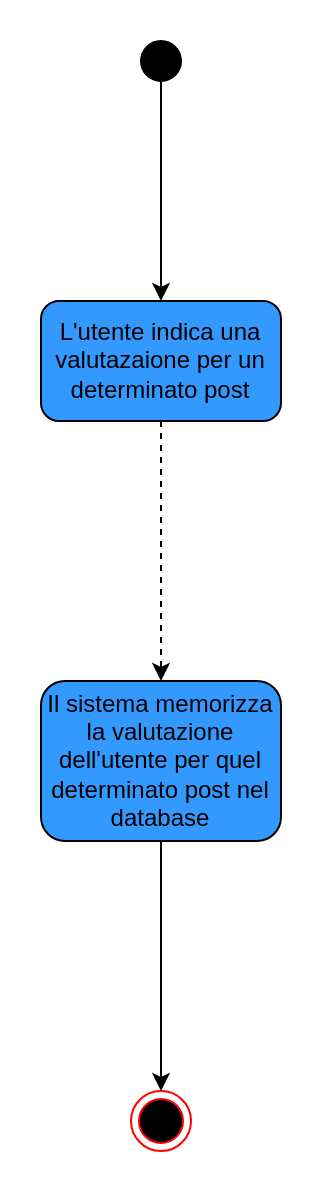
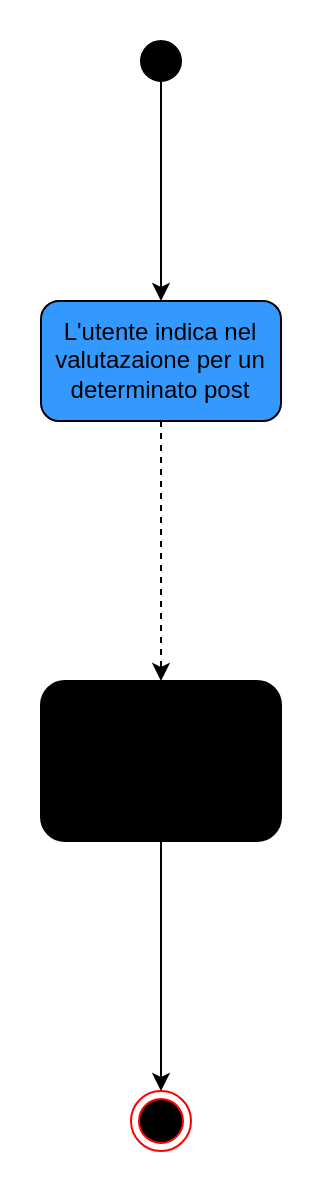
node "L'utente indica una valutazaione per un determinato post": label "L'utente indica una valutazaione per un determinato post" -> "L'utente indica nel valutazaione per un determinato post"
node "Il sistema memorizza la valutazione dell'utente per quel determinato post nel database": fillcolor #3399ff -> #000000
